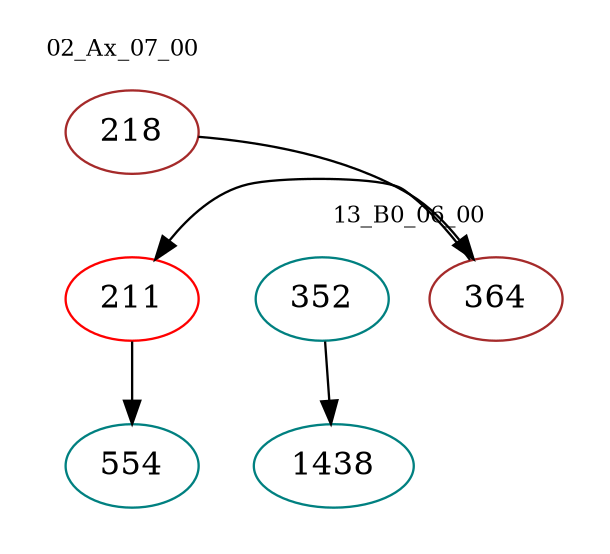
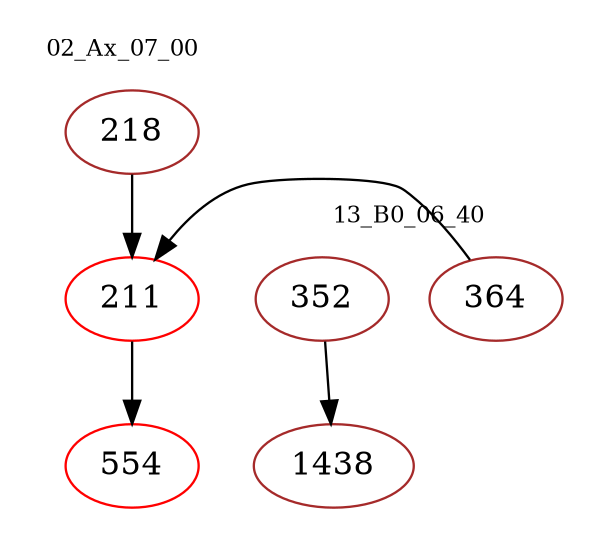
edge "218" -> "364": now "218" -> "211"
cluster "13_B0_06_00": label "13_B0_06_00" -> "13_B0_06_40"
node "352": color teal -> brown
node "554": color teal -> red
node "1438": color teal -> brown
